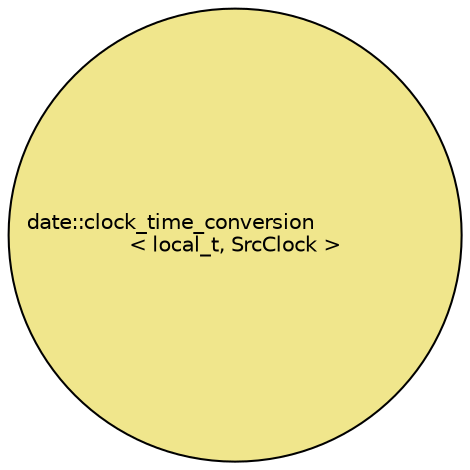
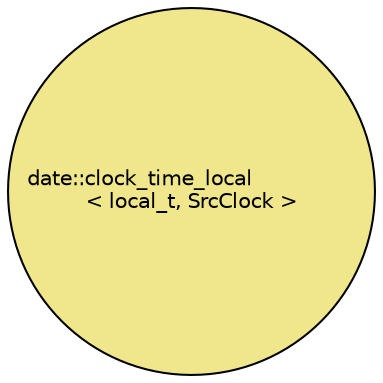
node "date::clock_time_conversion < local_t, SrcClock >": label "date::clock_time_conversion < local_t, SrcClock >" -> "date::clock_time_local < local_t, SrcClock >"
